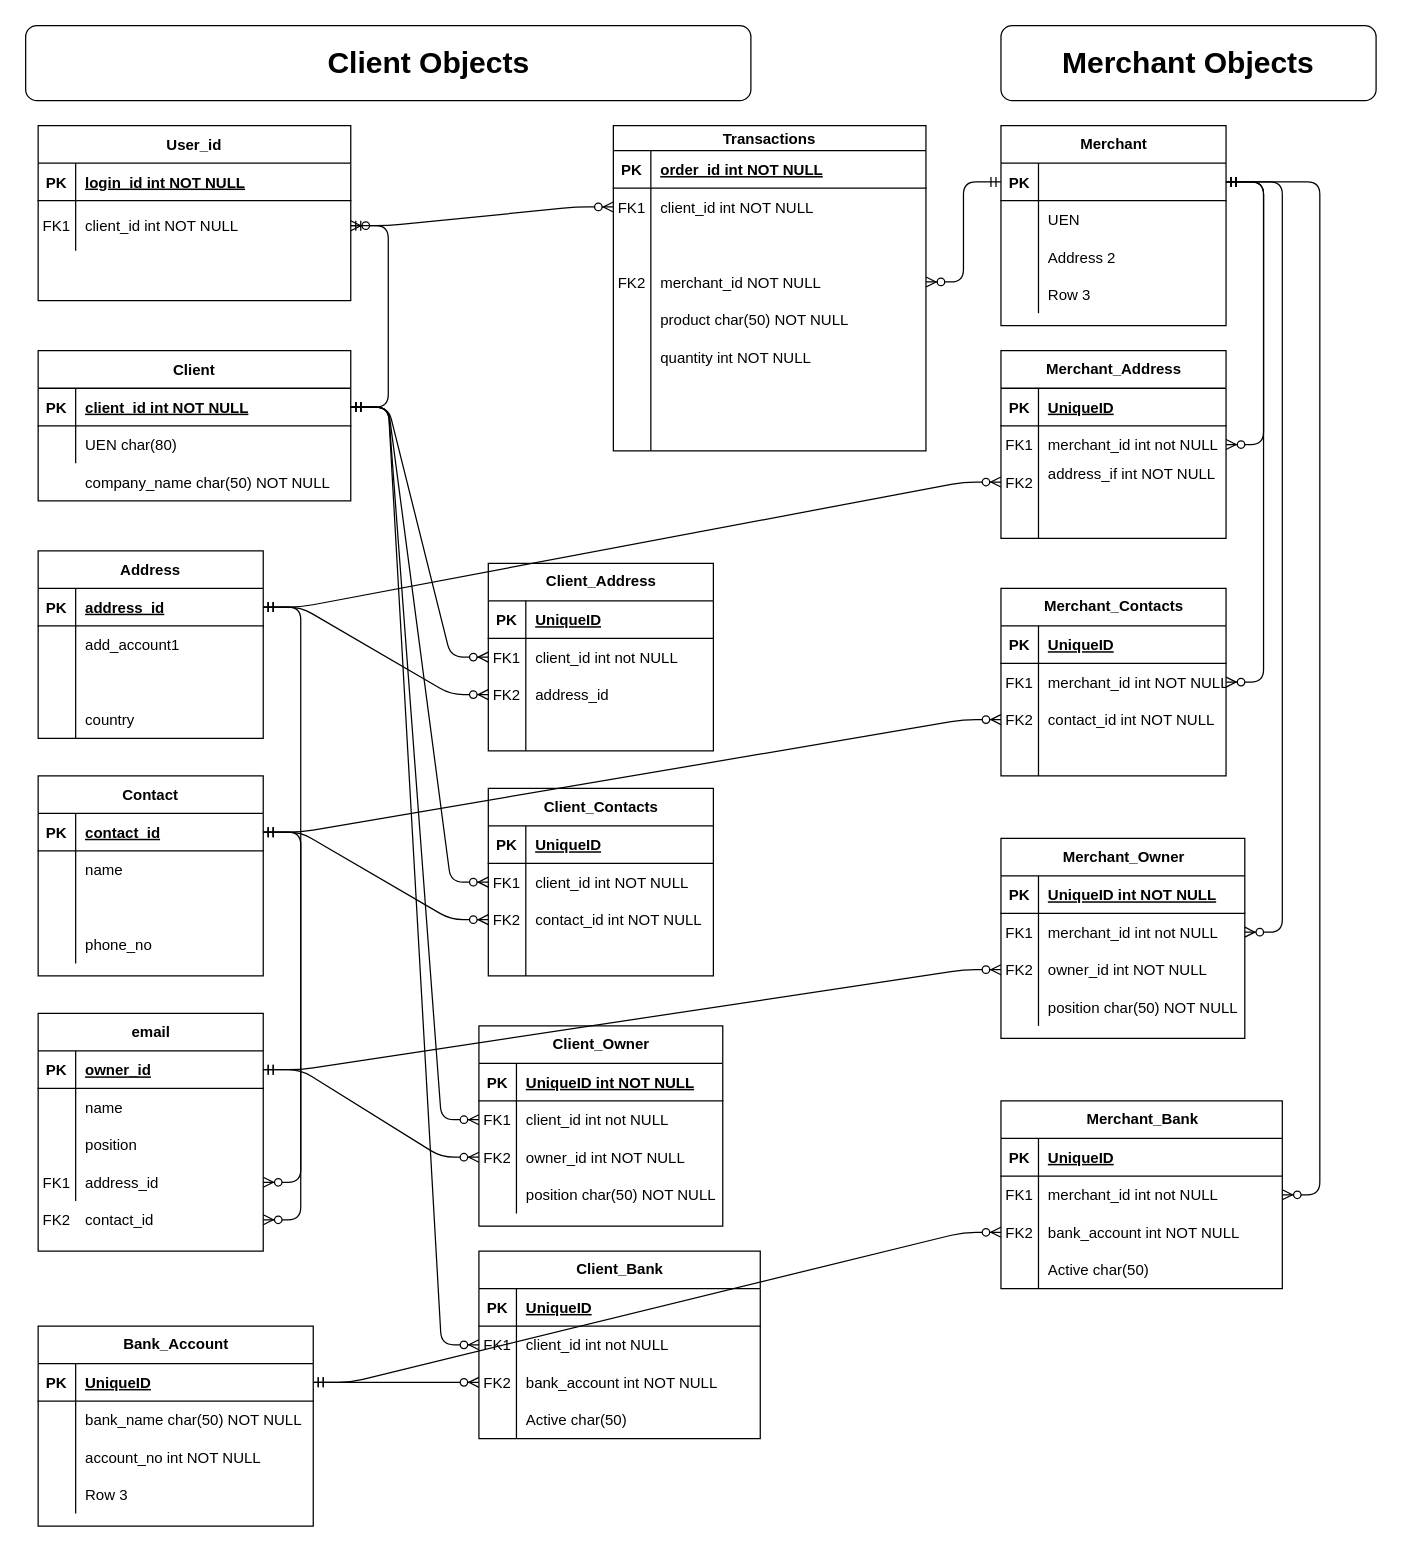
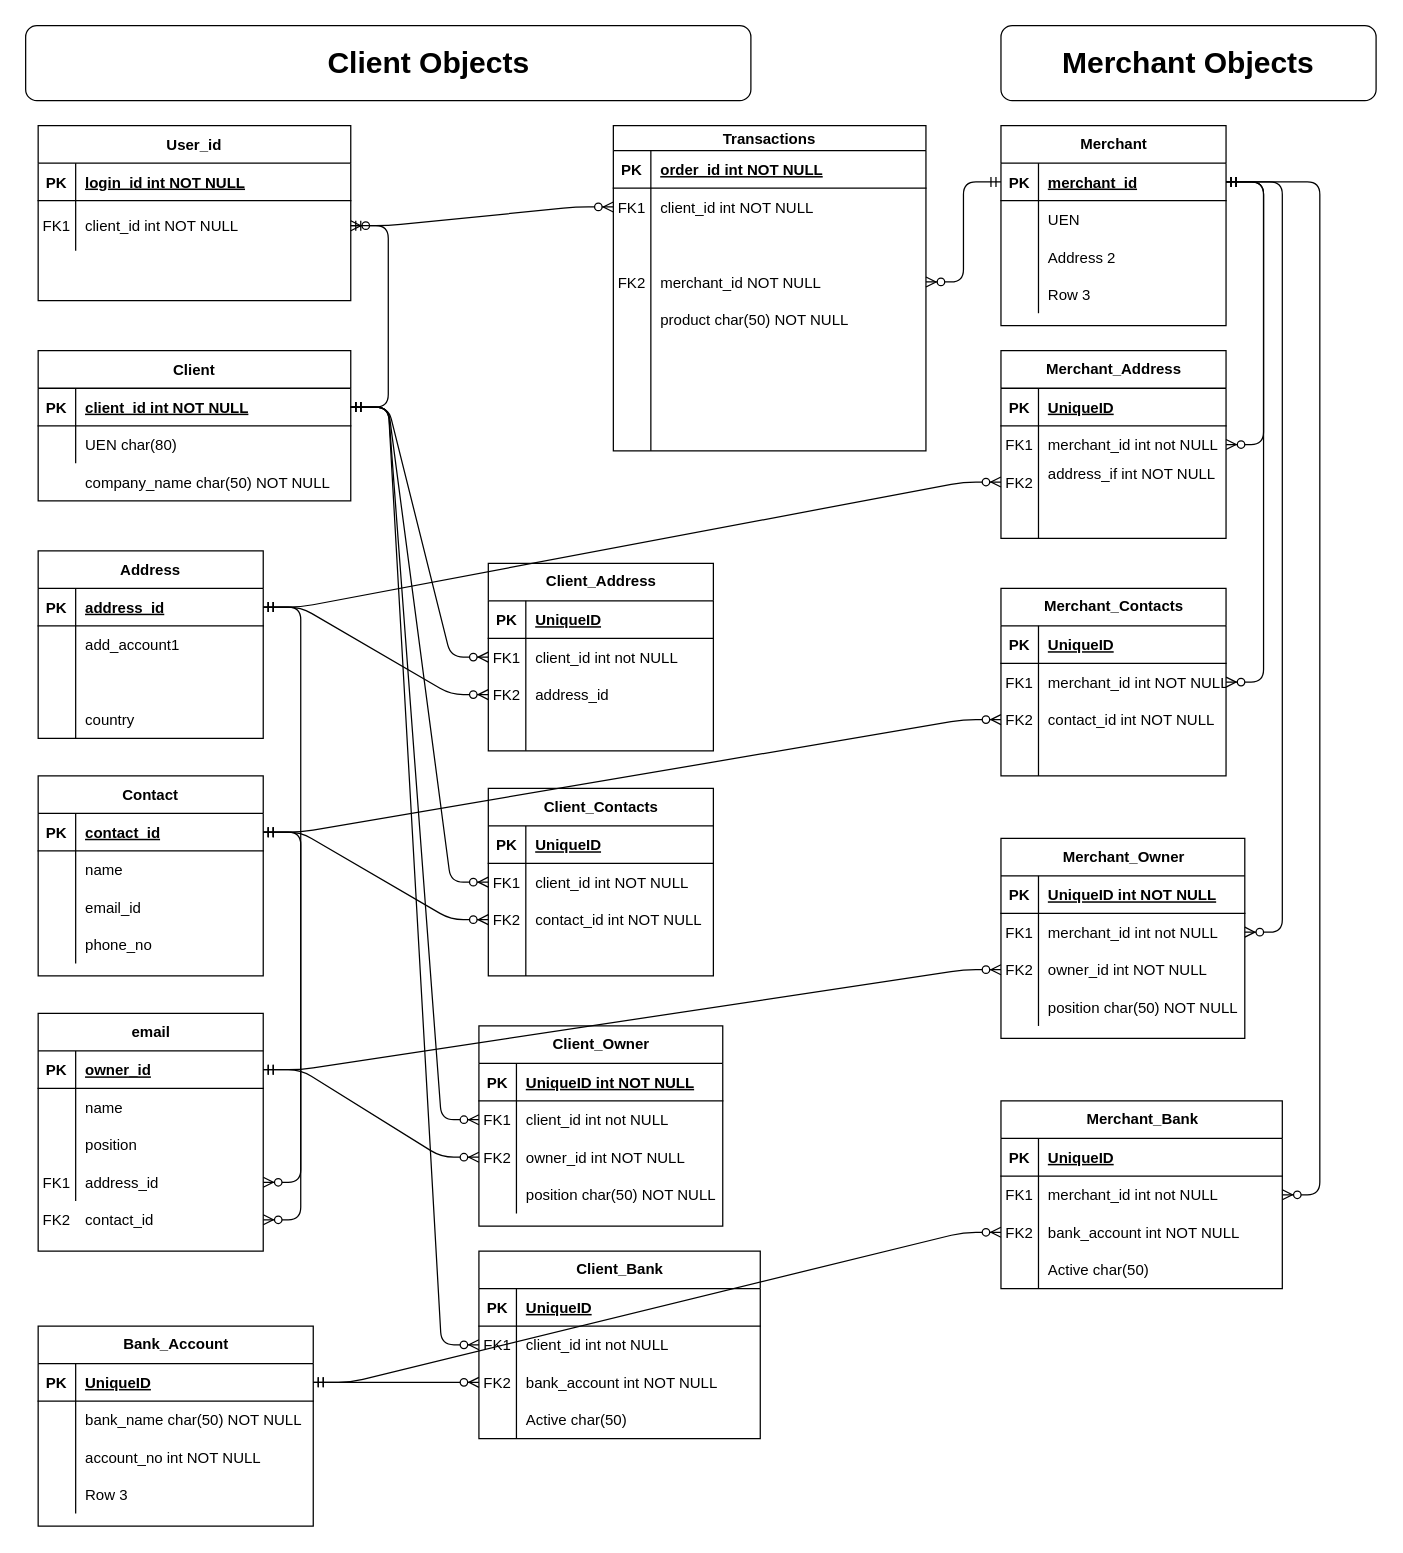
node "merchant_id": added
node "quantity int NOT NULL": removed
node "email_id": added
